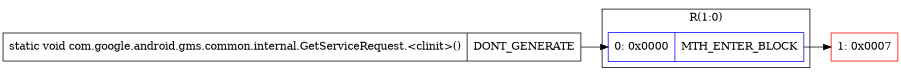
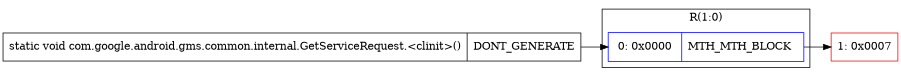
node "0: 0x0000": text "MTH_ENTER_BLOCK" -> "MTH_MTH_BLOCK"
